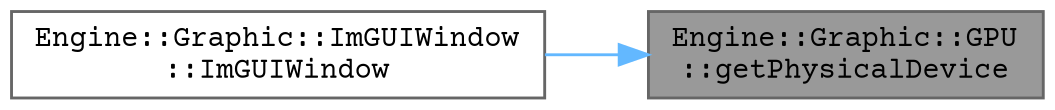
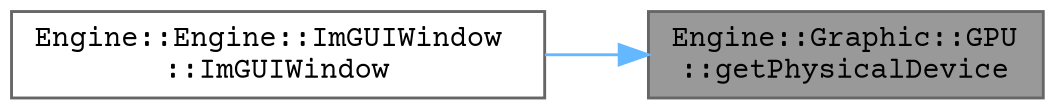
node "Engine::Graphic::ImGUIWindow ::ImGUIWindow": label "Engine::Graphic::ImGUIWindow ::ImGUIWindow" -> "Engine::Engine::ImGUIWindow ::ImGUIWindow"
